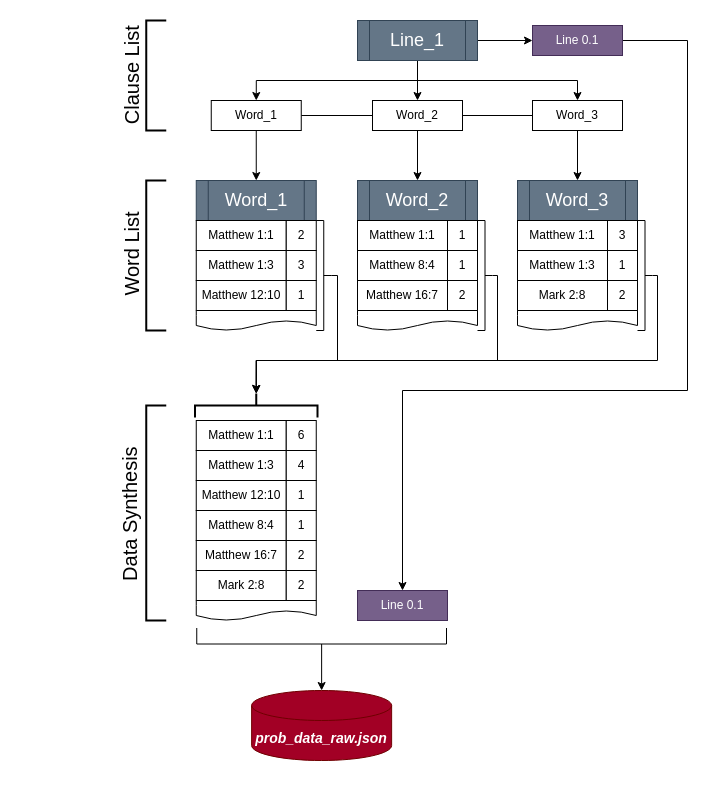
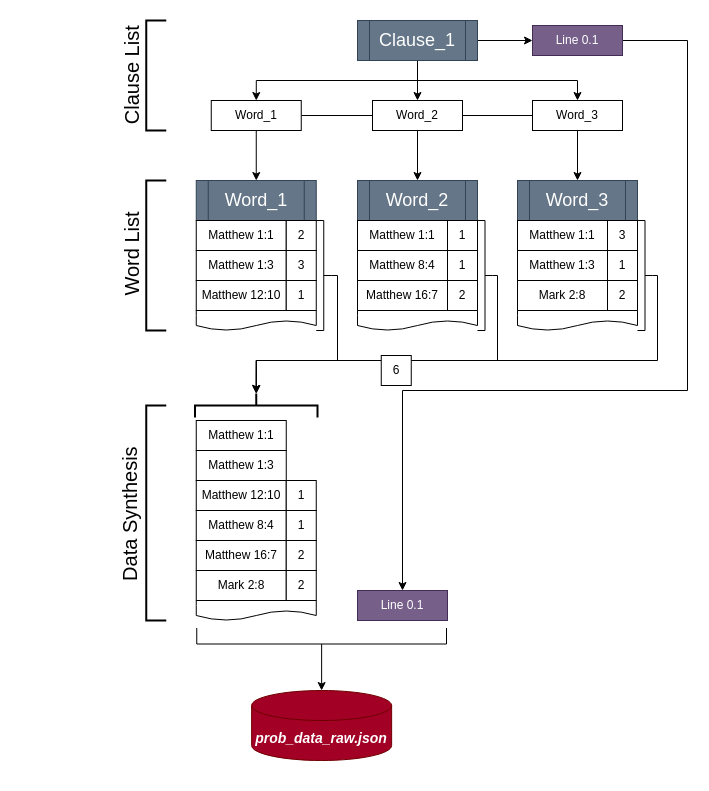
node "Line_1": label "Line_1" -> "Clause_1"
node "6": moved (301, 436) -> (396, 371)
node "4": removed
